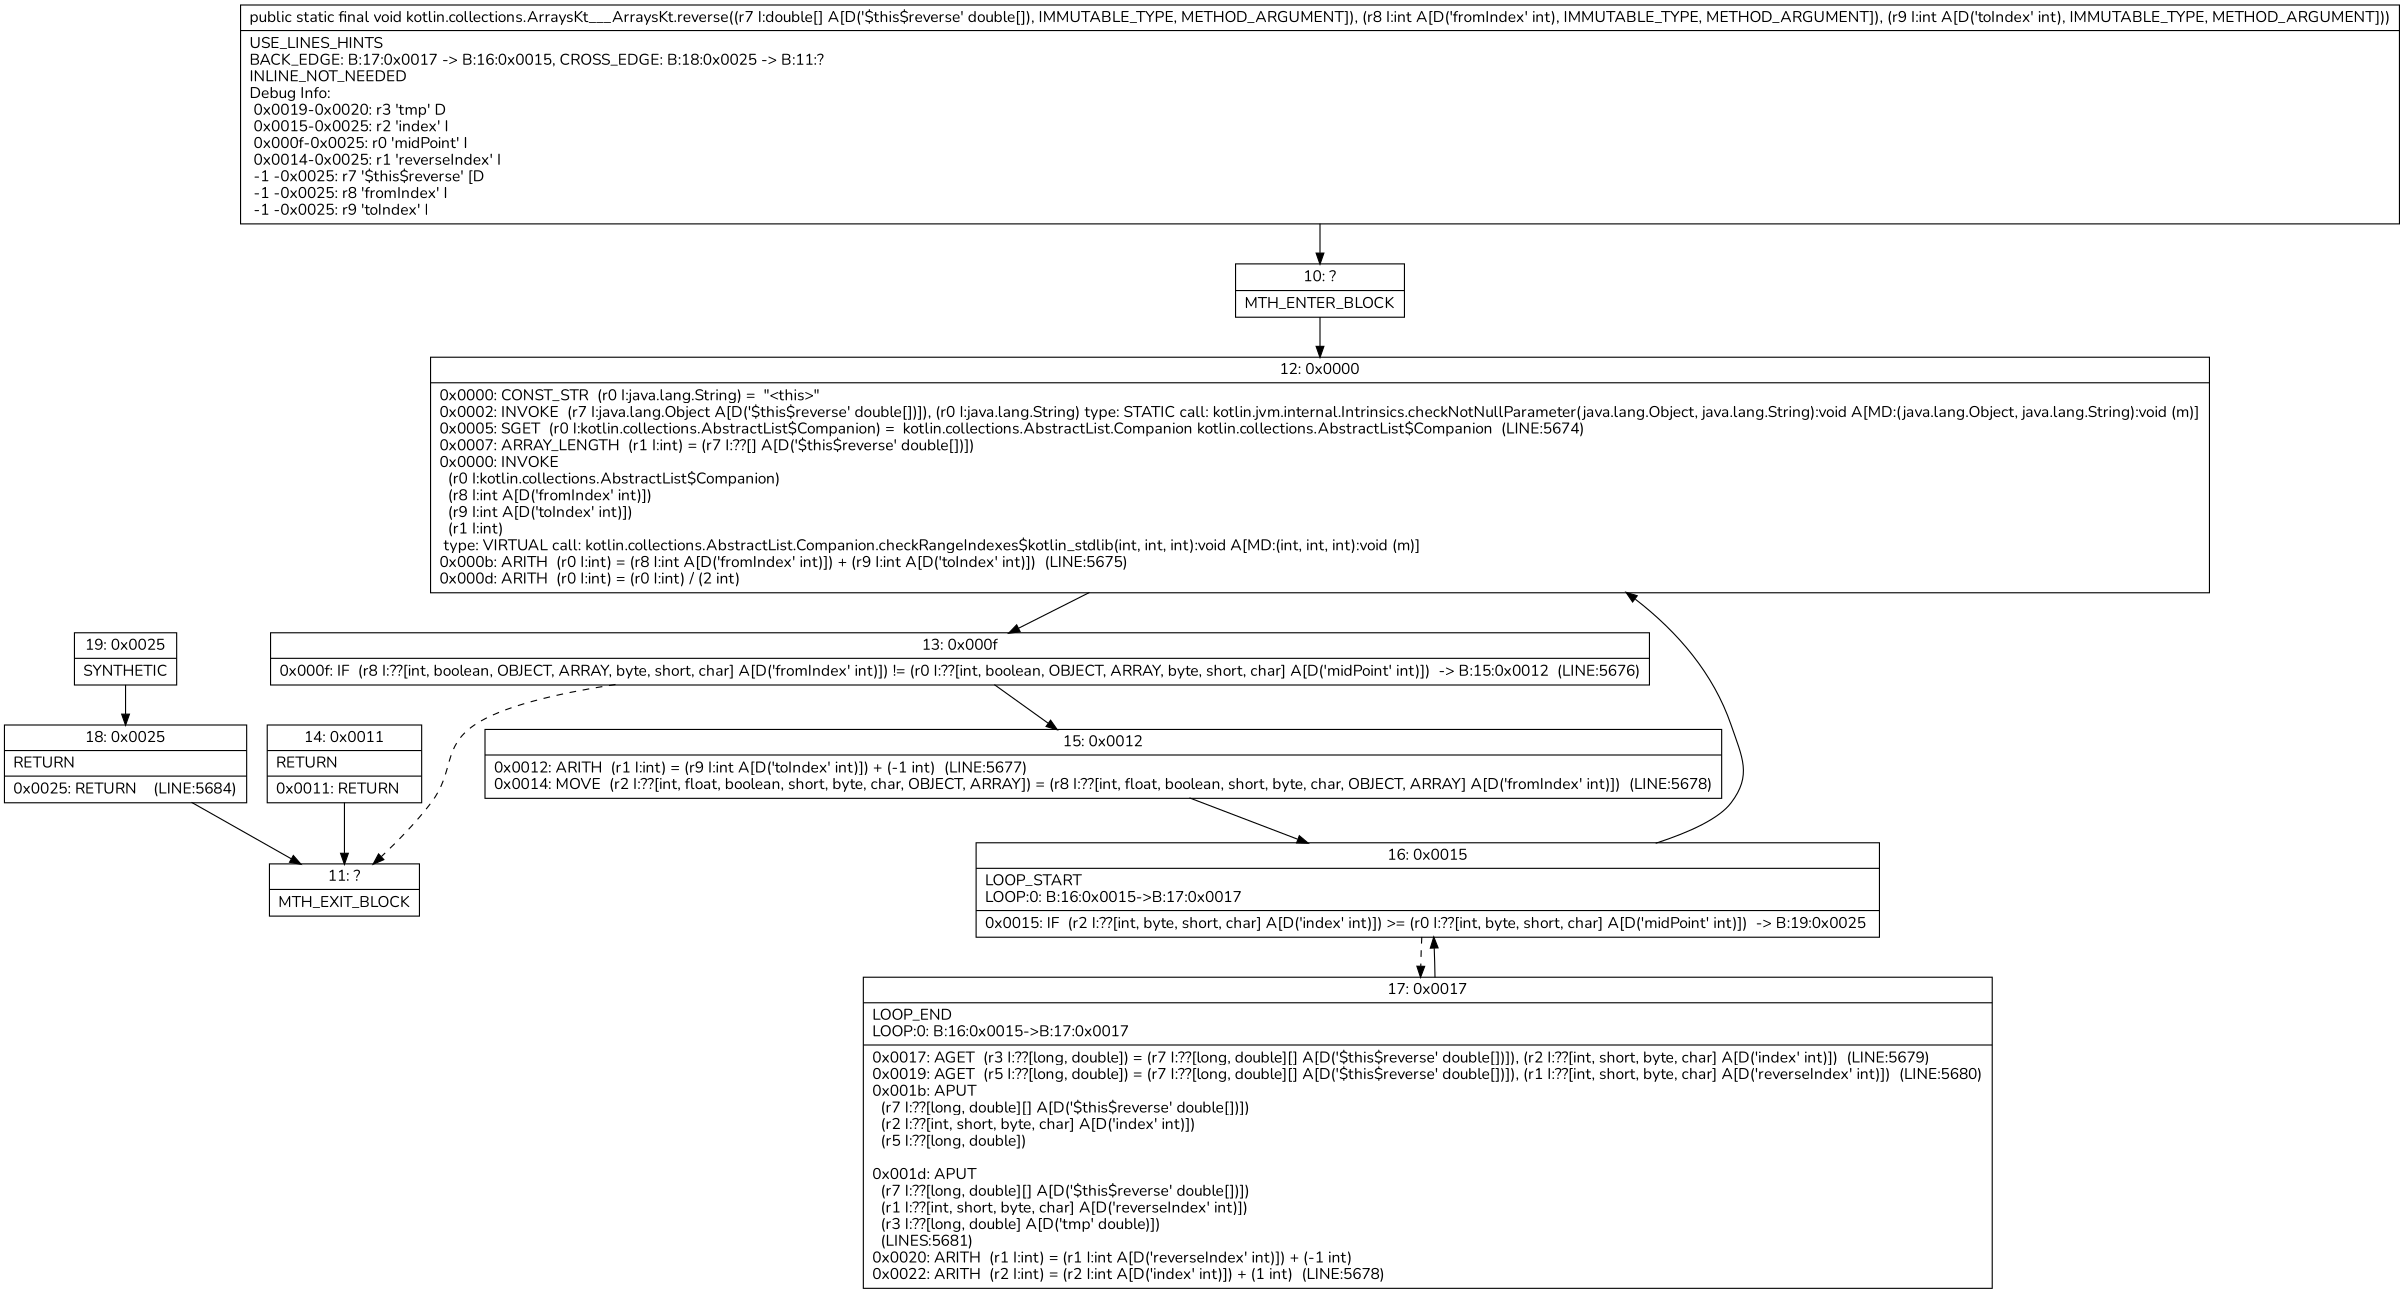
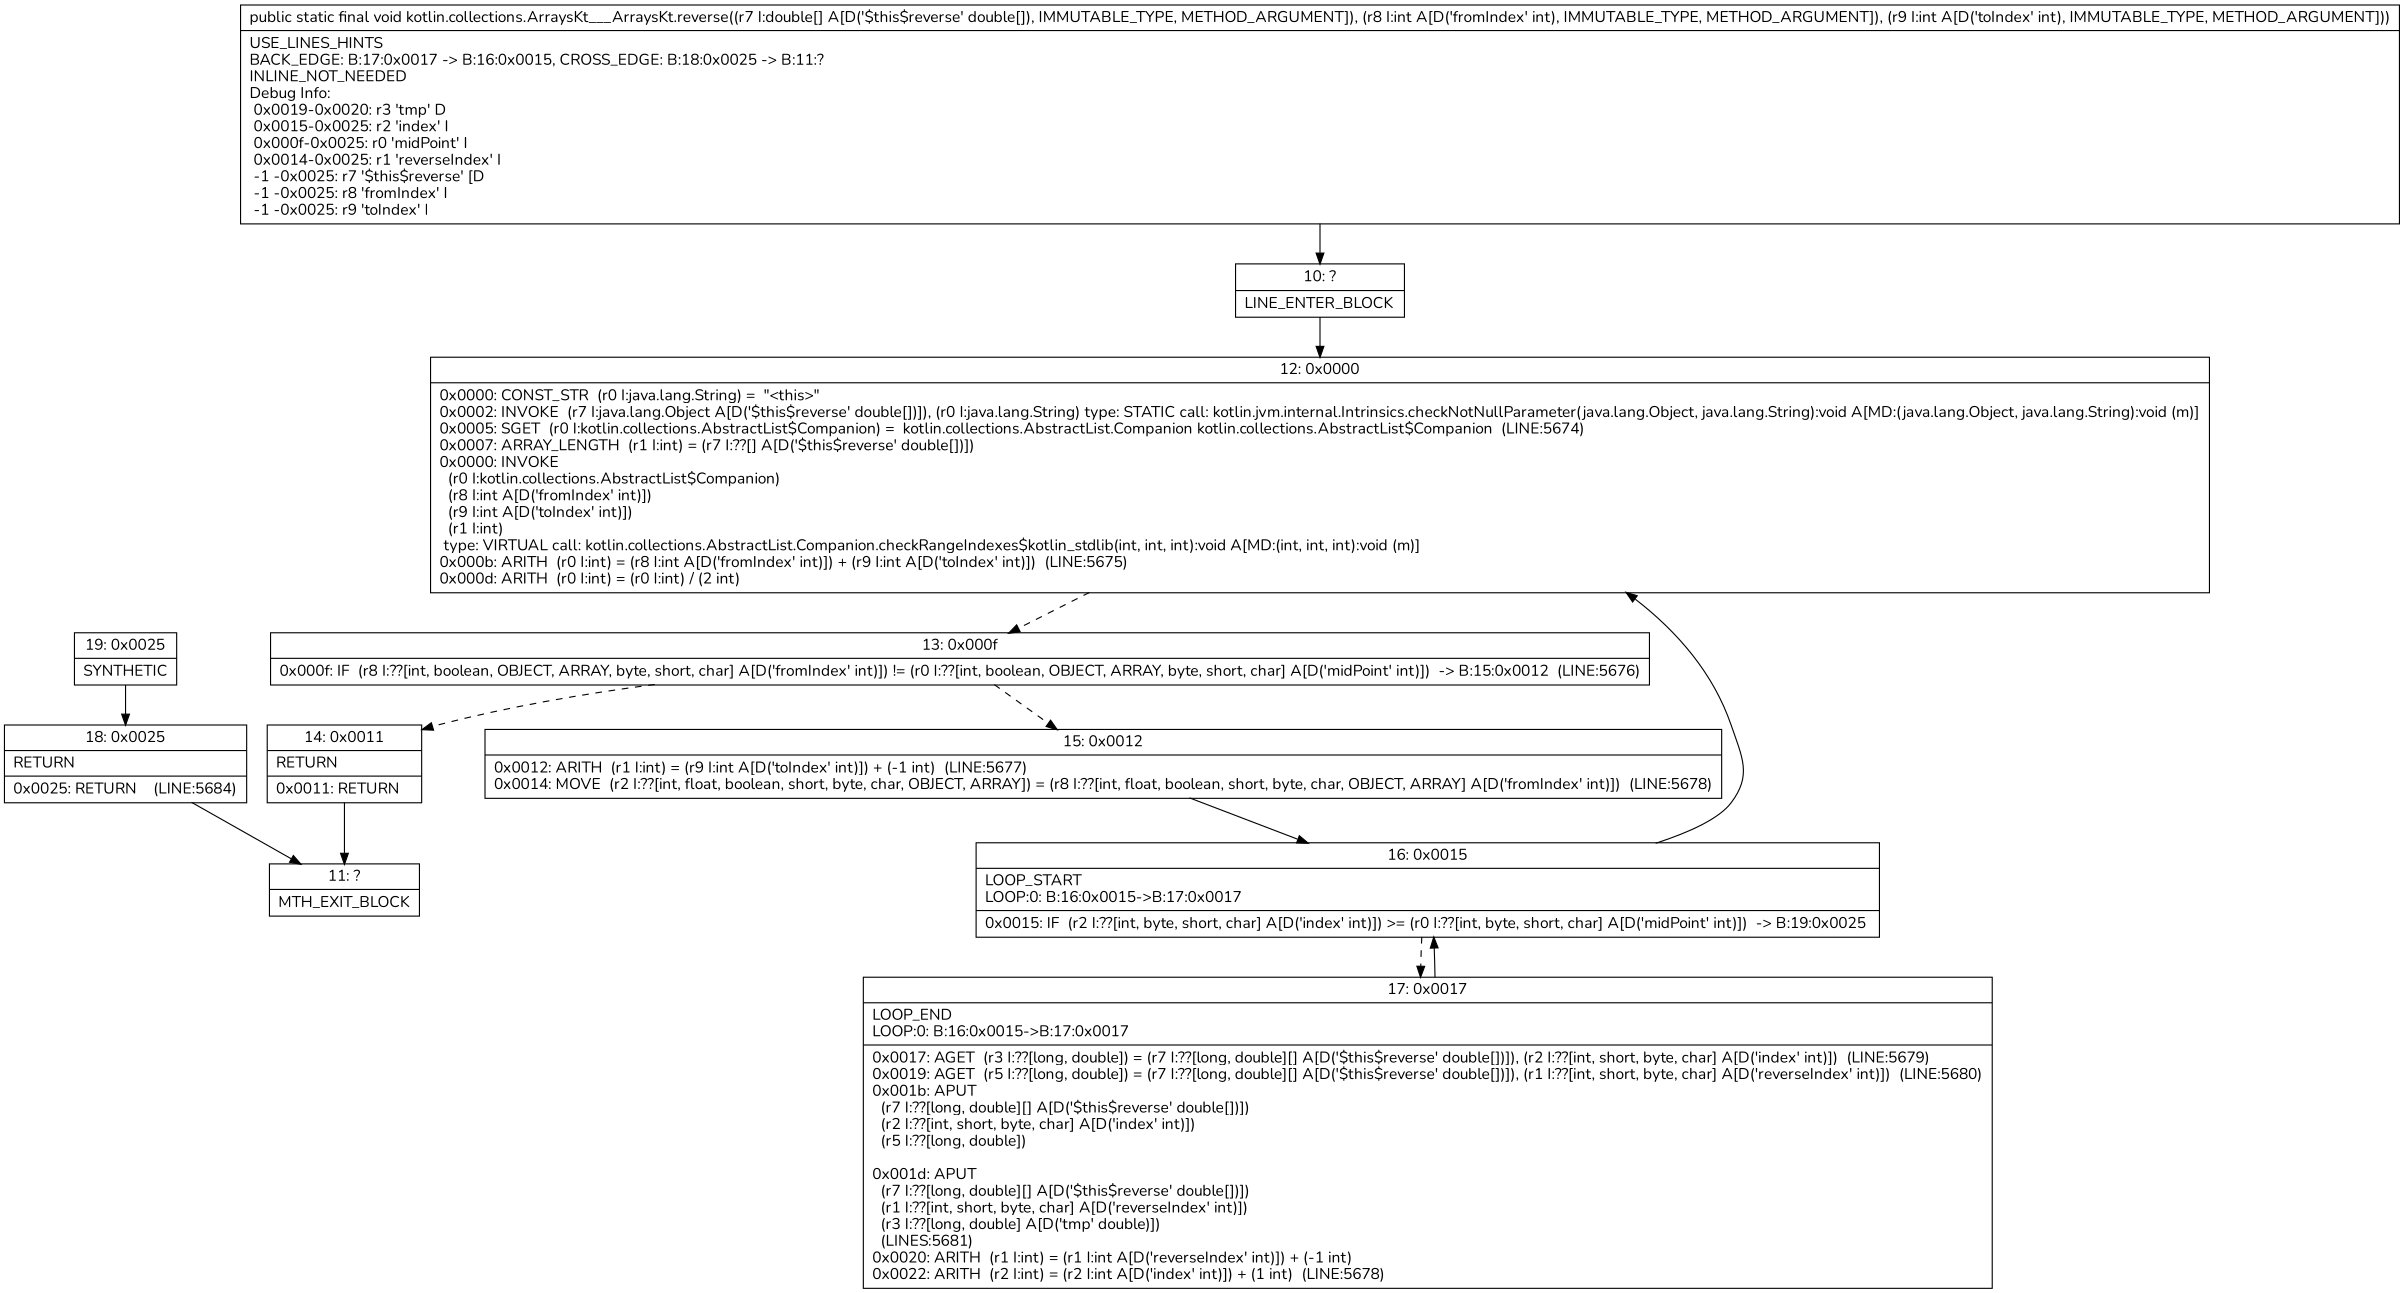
node "10: ?": text "MTH_ENTER_BLOCK" -> "LINE_ENTER_BLOCK"
edge "12: 0x0000" -> "13: 0x000f": style solid -> dashed
edge "13: 0x000f" -> "15: 0x0012": style solid -> dashed
edge "13: 0x000f" -> "11: ?": now "13: 0x000f" -> "14: 0x0011"
